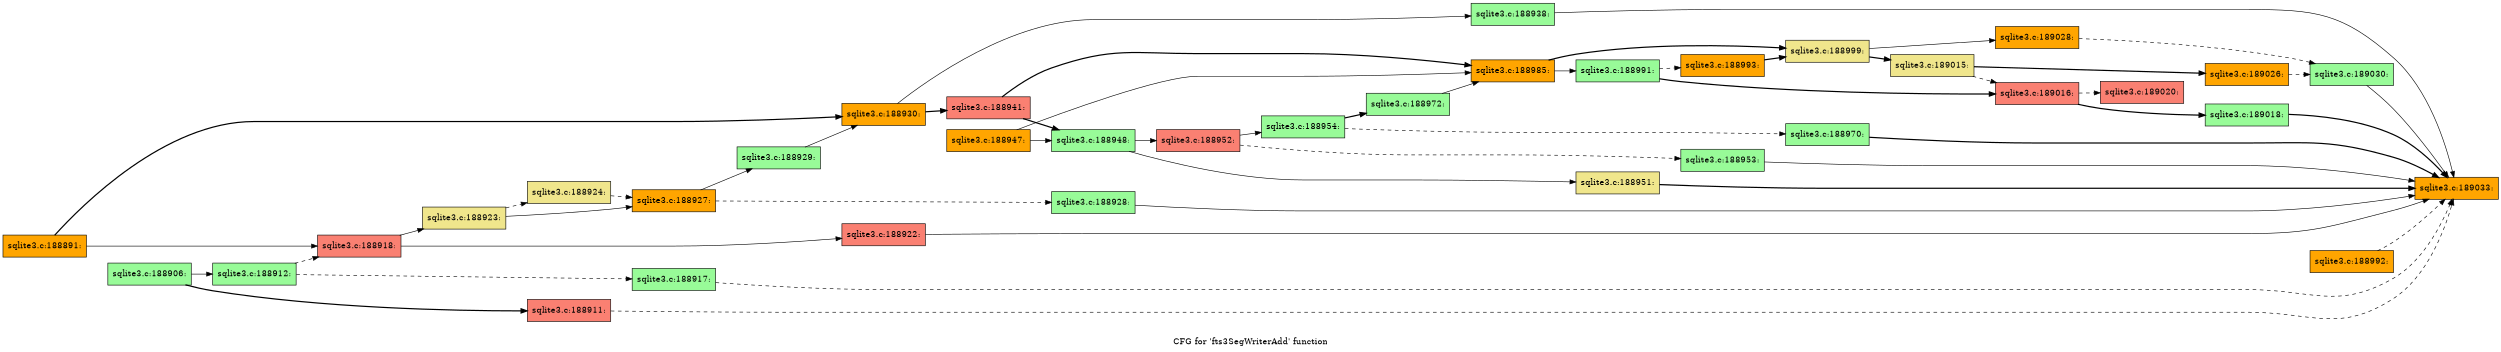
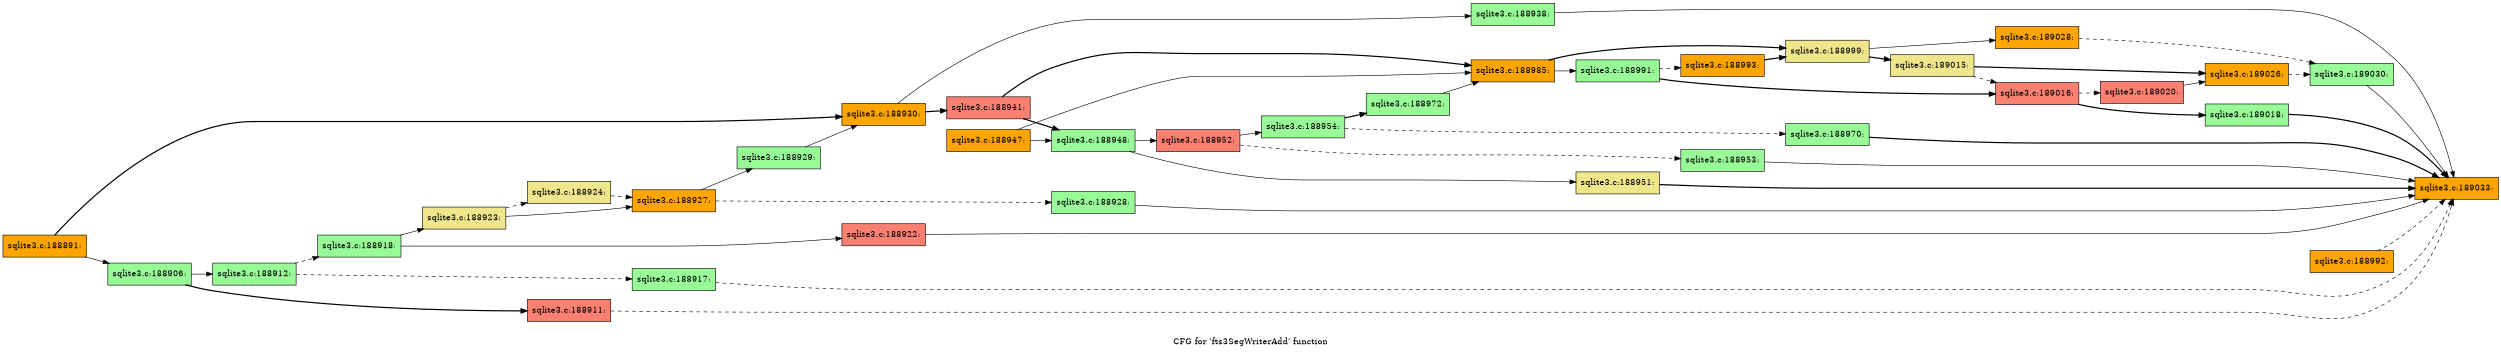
edge "sqlite3.c:189020:" -> "sqlite3.c:189026:": added
edge "sqlite3.c:188891:" -> "sqlite3.c:188918:": now "sqlite3.c:188891:" -> "sqlite3.c:188906:"
node "sqlite3.c:188918:": fillcolor salmon -> palegreen
